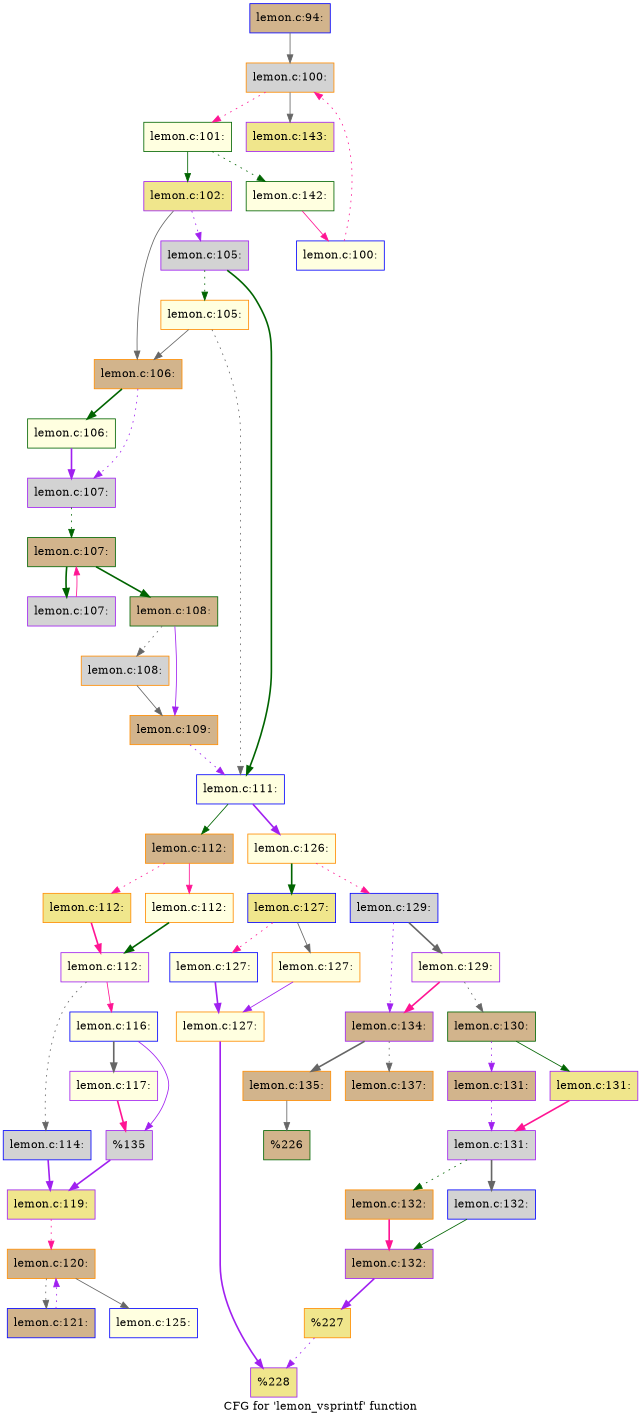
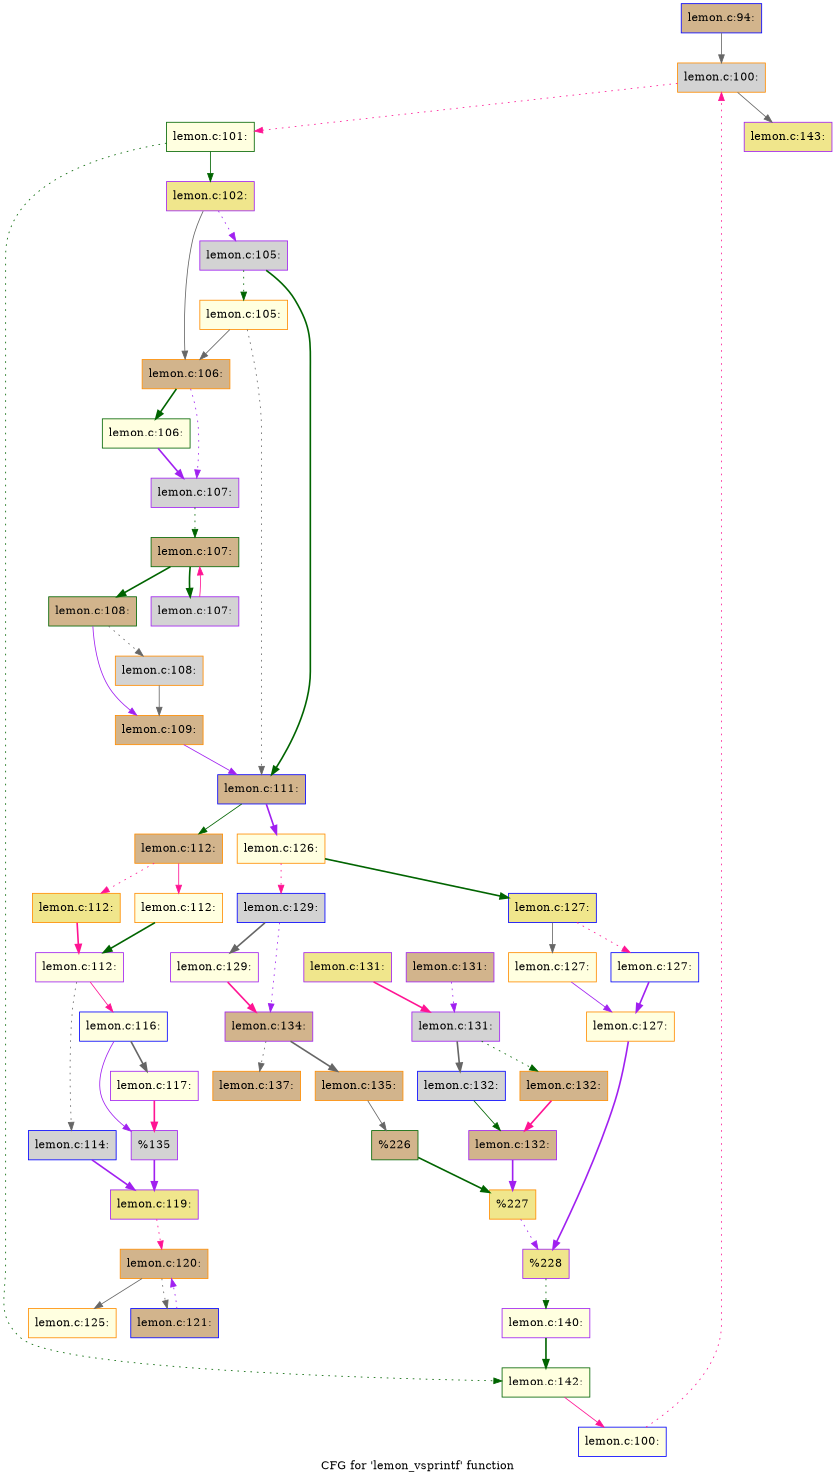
edge "lemon.c:109:" -> "lemon.c:111:": style dotted -> solid
node "lemon.c:111:": fillcolor lightyellow -> tan
node "lemon.c:130:": removed
edge "%226" -> "%227": added
node "lemon.c:125:": color blue -> darkorange
node "lemon.c:140:": added
